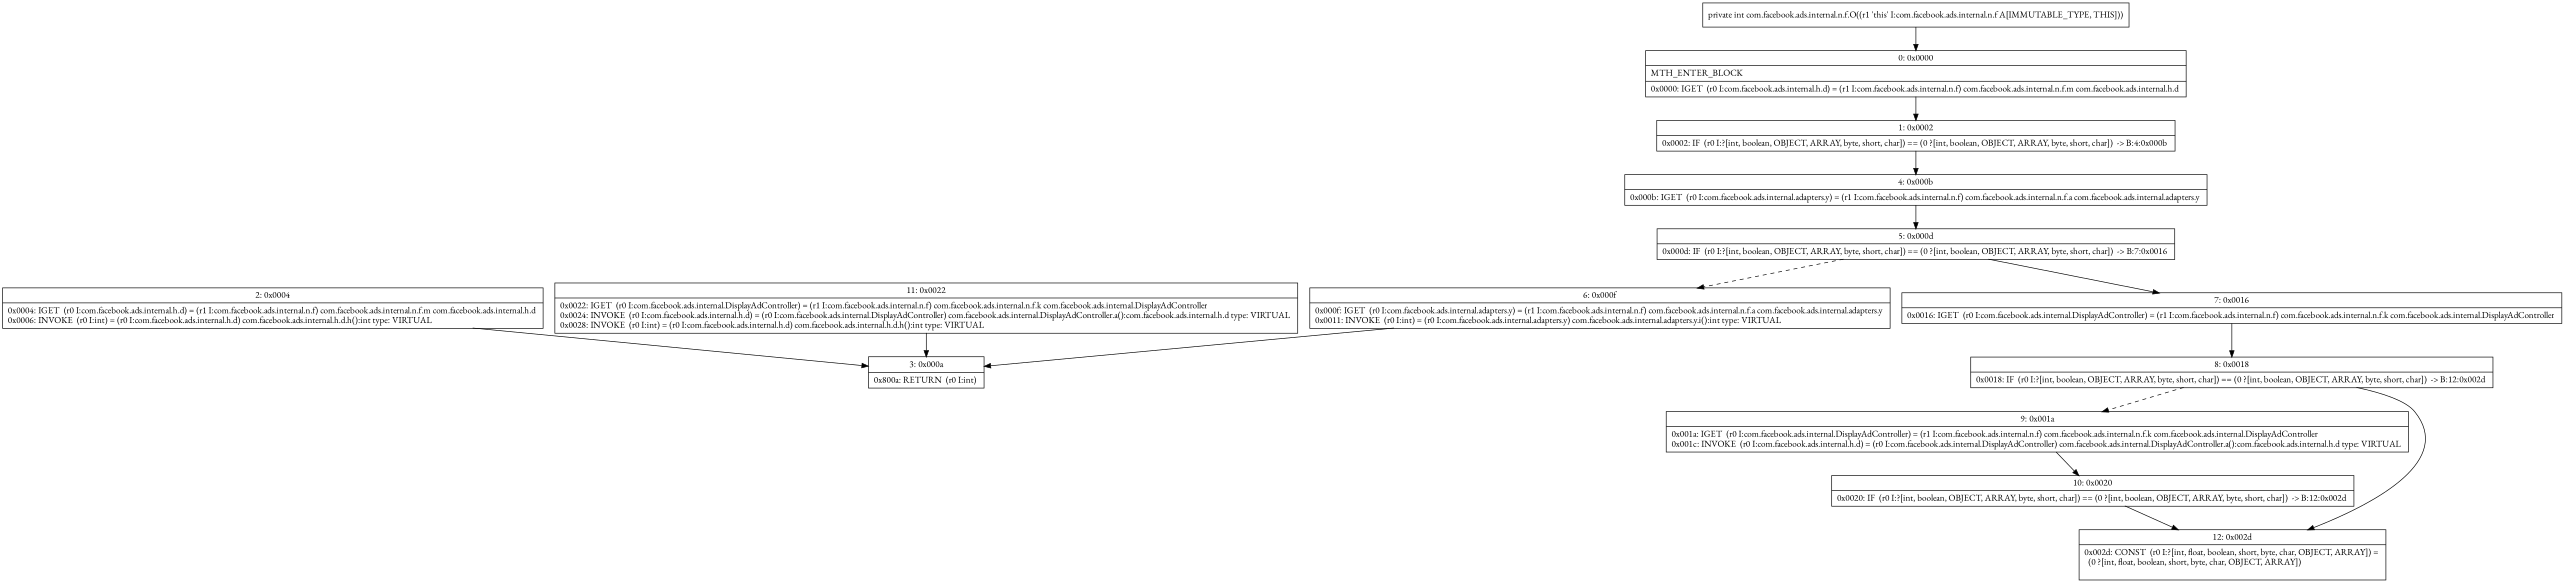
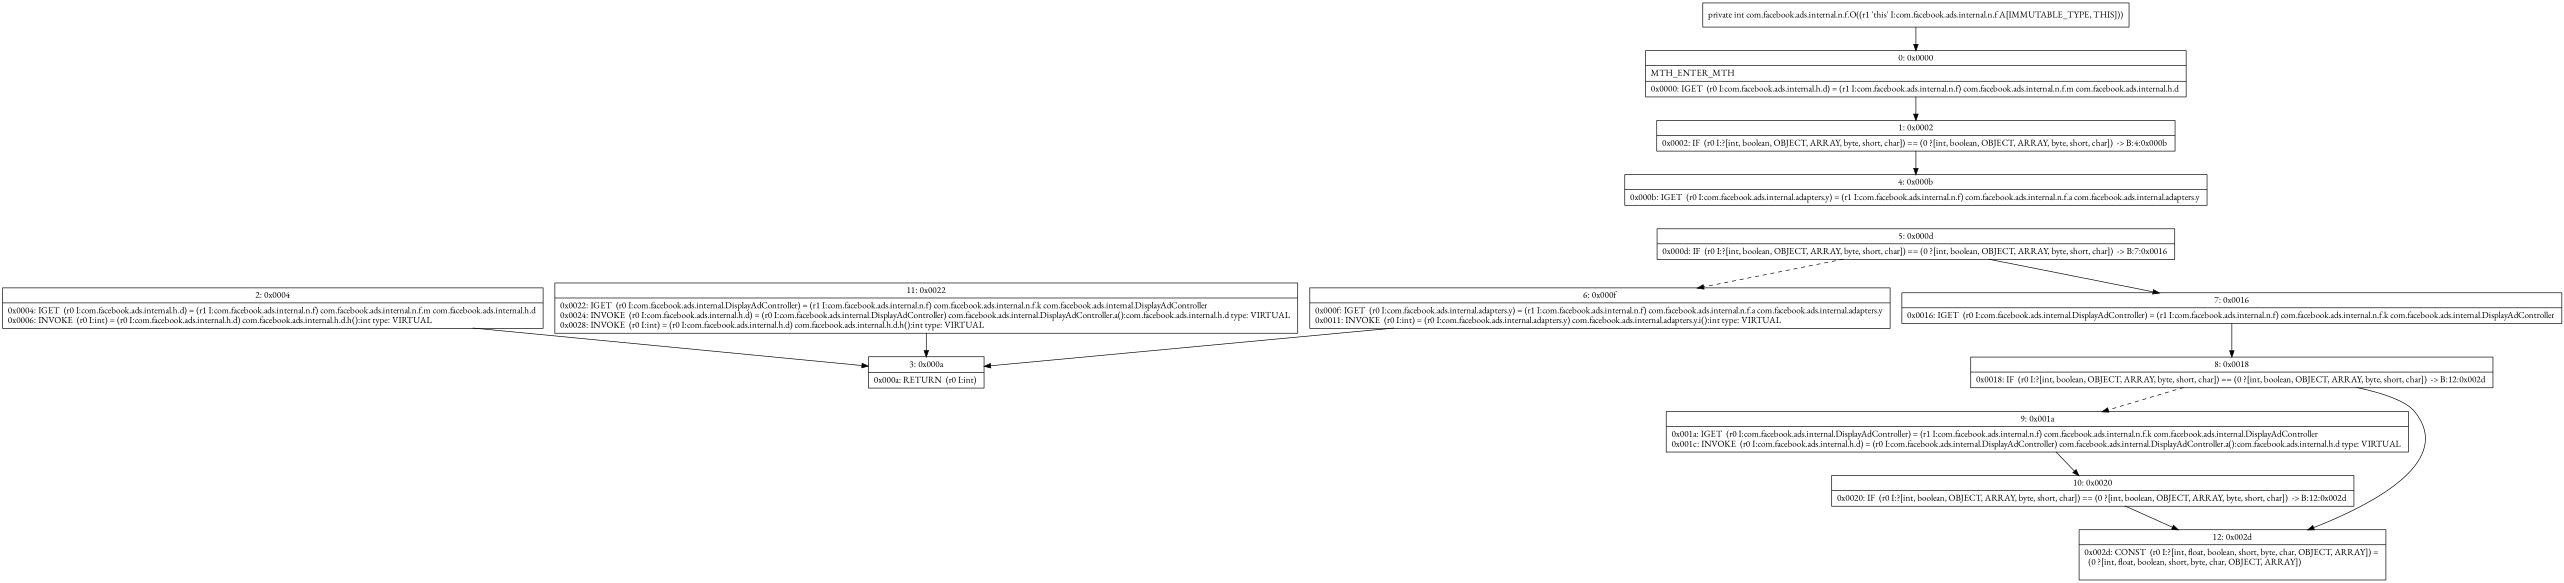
node "0: 0x0000": text "MTH_ENTER_BLOCK" -> "MTH_ENTER_MTH"
edge "4: 0x000b" -> "5: 0x000d": removed
node "3: 0x000a": text "0x800a: RETURN  (r0 I:int)" -> "0x000a: RETURN  (r0 I:int)"
